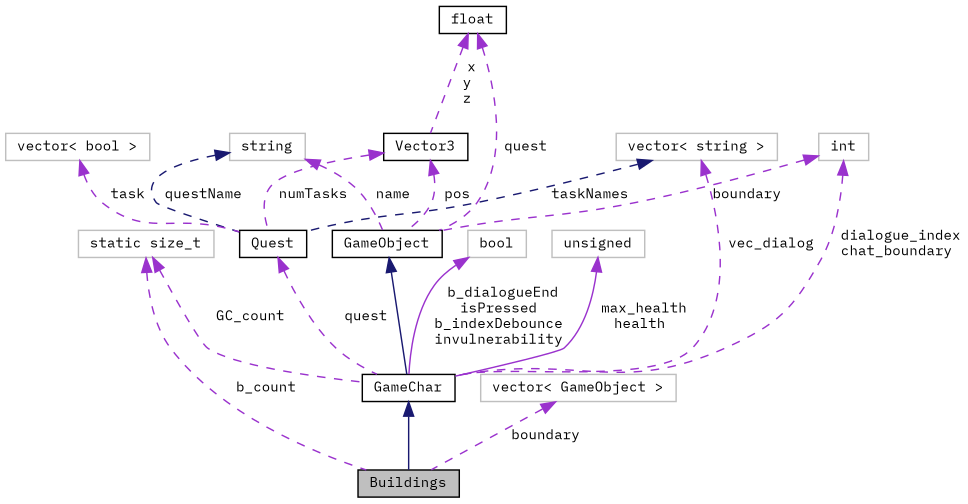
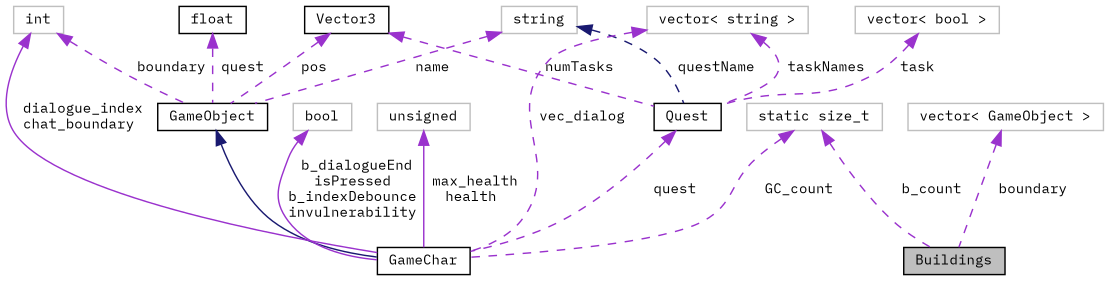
edge "Vector3" -> "float": removed, label "x y z"
edge "Quest" -> "vector< string >": color midnightblue -> darkorchid3
edge "GameChar" -> "int": style dashed -> solid
edge "Buildings" -> "GameChar": removed
